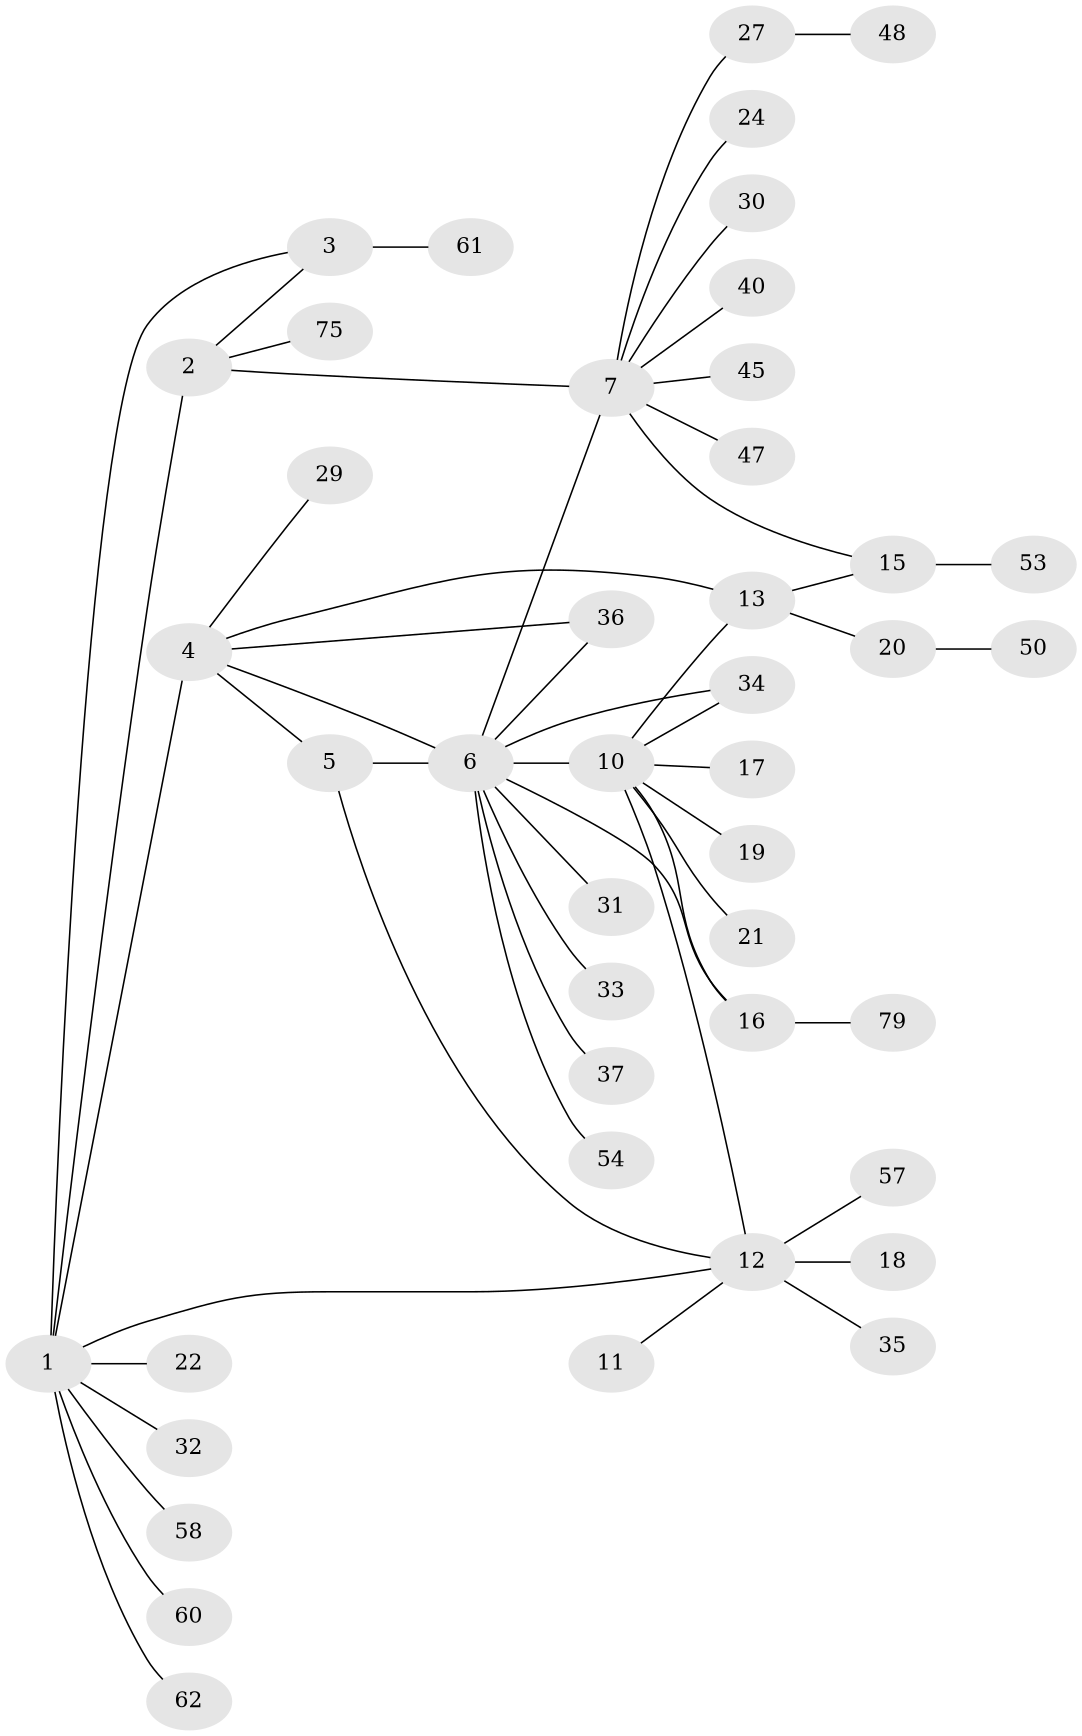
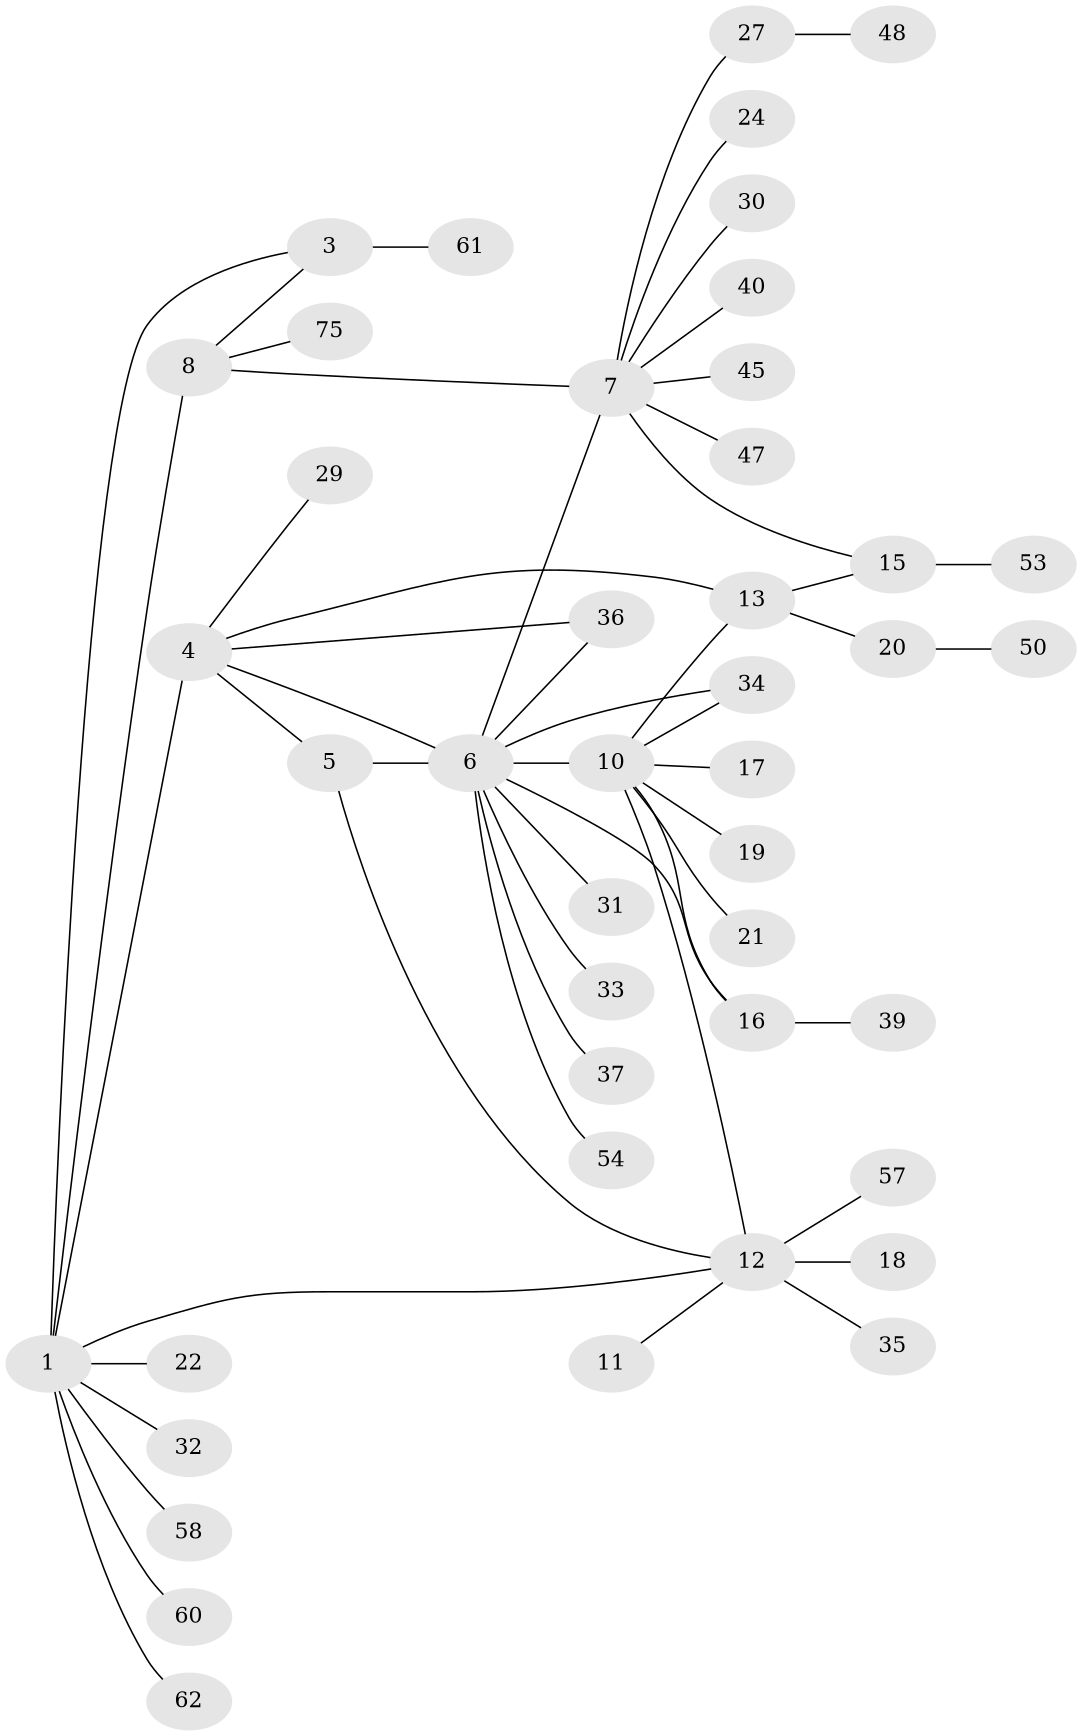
node "2": label "2" -> "8"
node "79": label "79" -> "39"
